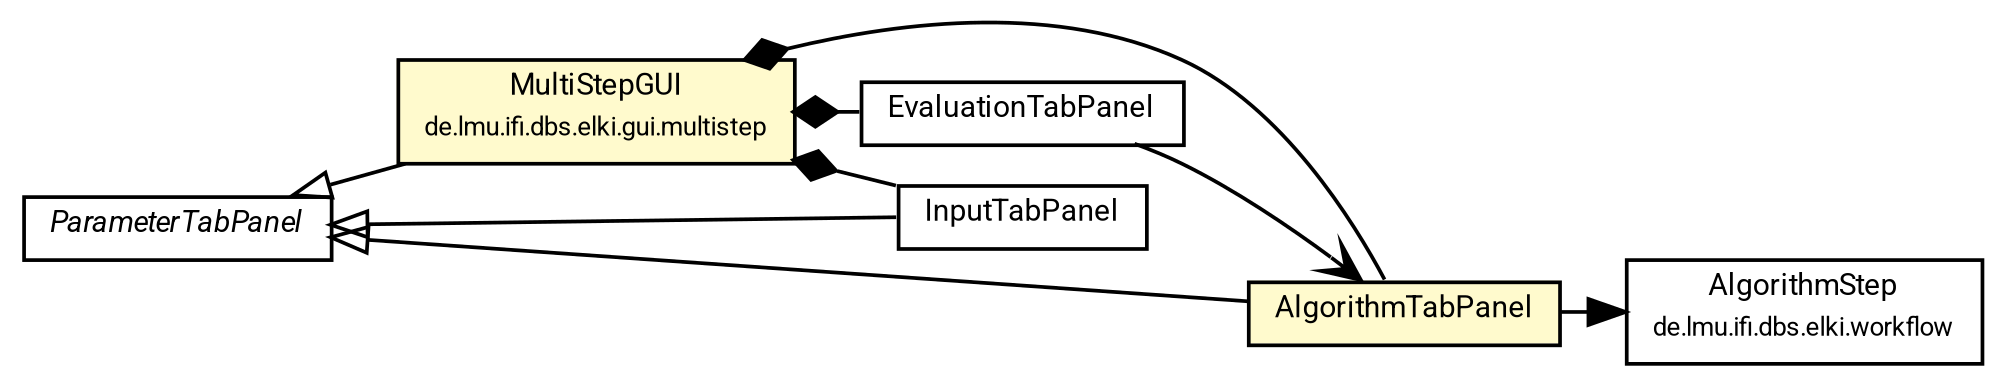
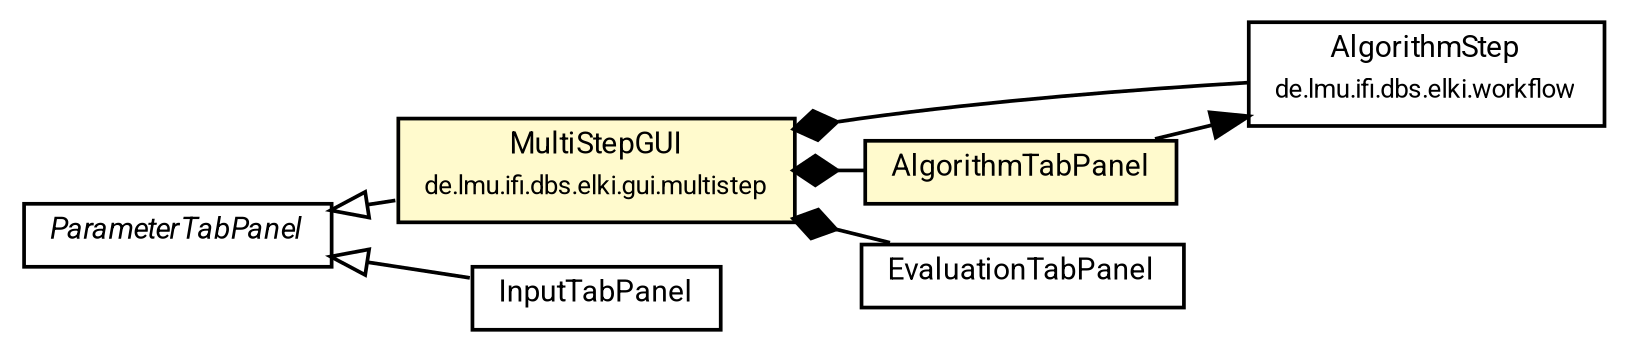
edge "InputTabPanel" -> "MultiStepGUI": now "AlgorithmStep" -> "MultiStepGUI"
edge "EvaluationTabPanel" -> "AlgorithmTabPanel": removed
edge "AlgorithmTabPanel" -> "ParameterTabPanel": removed
